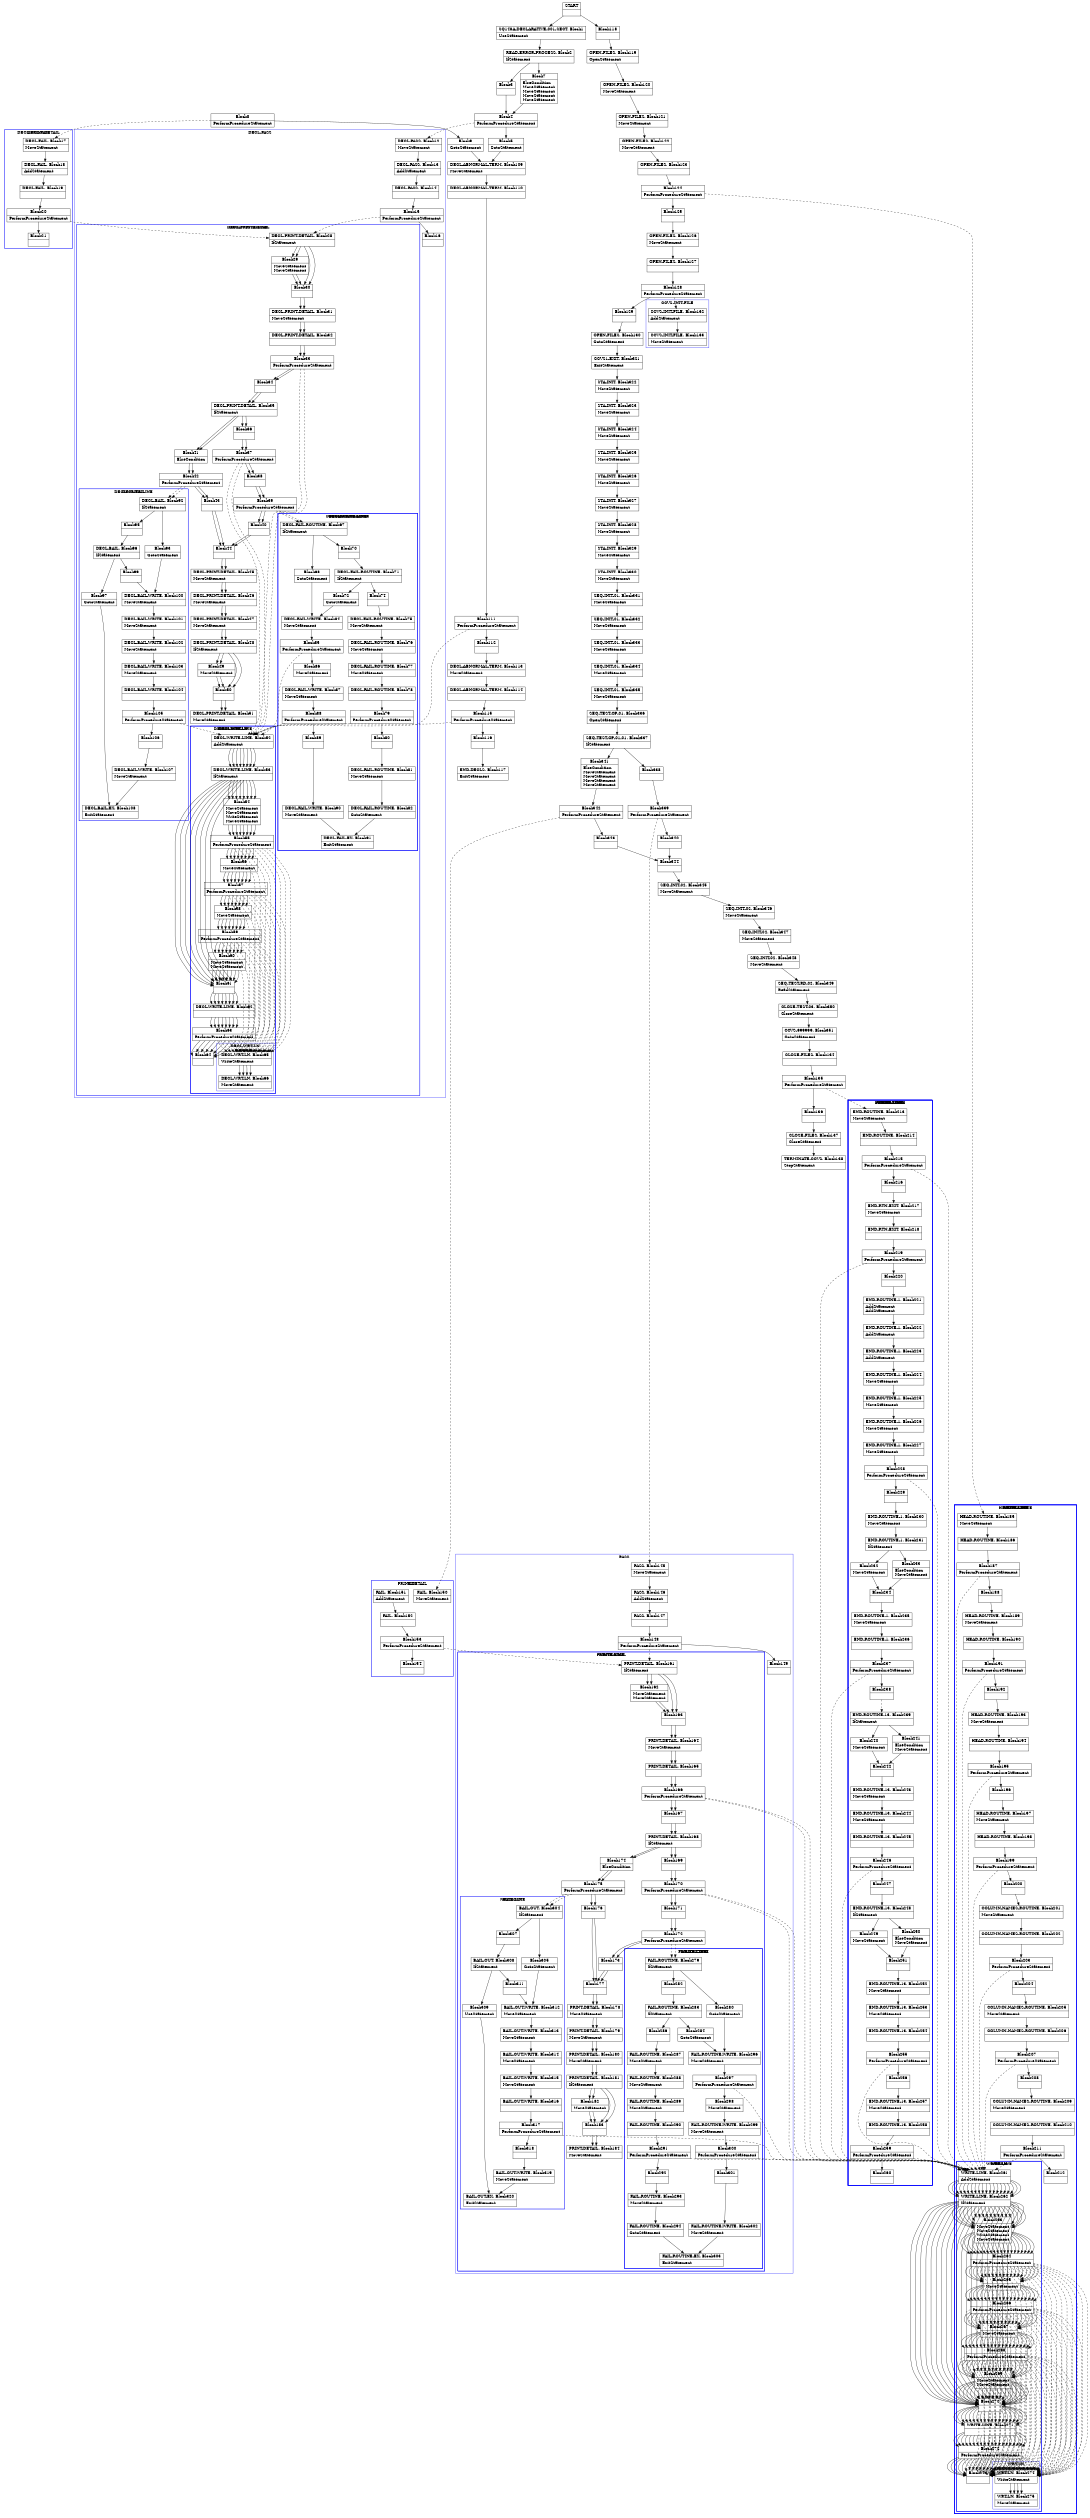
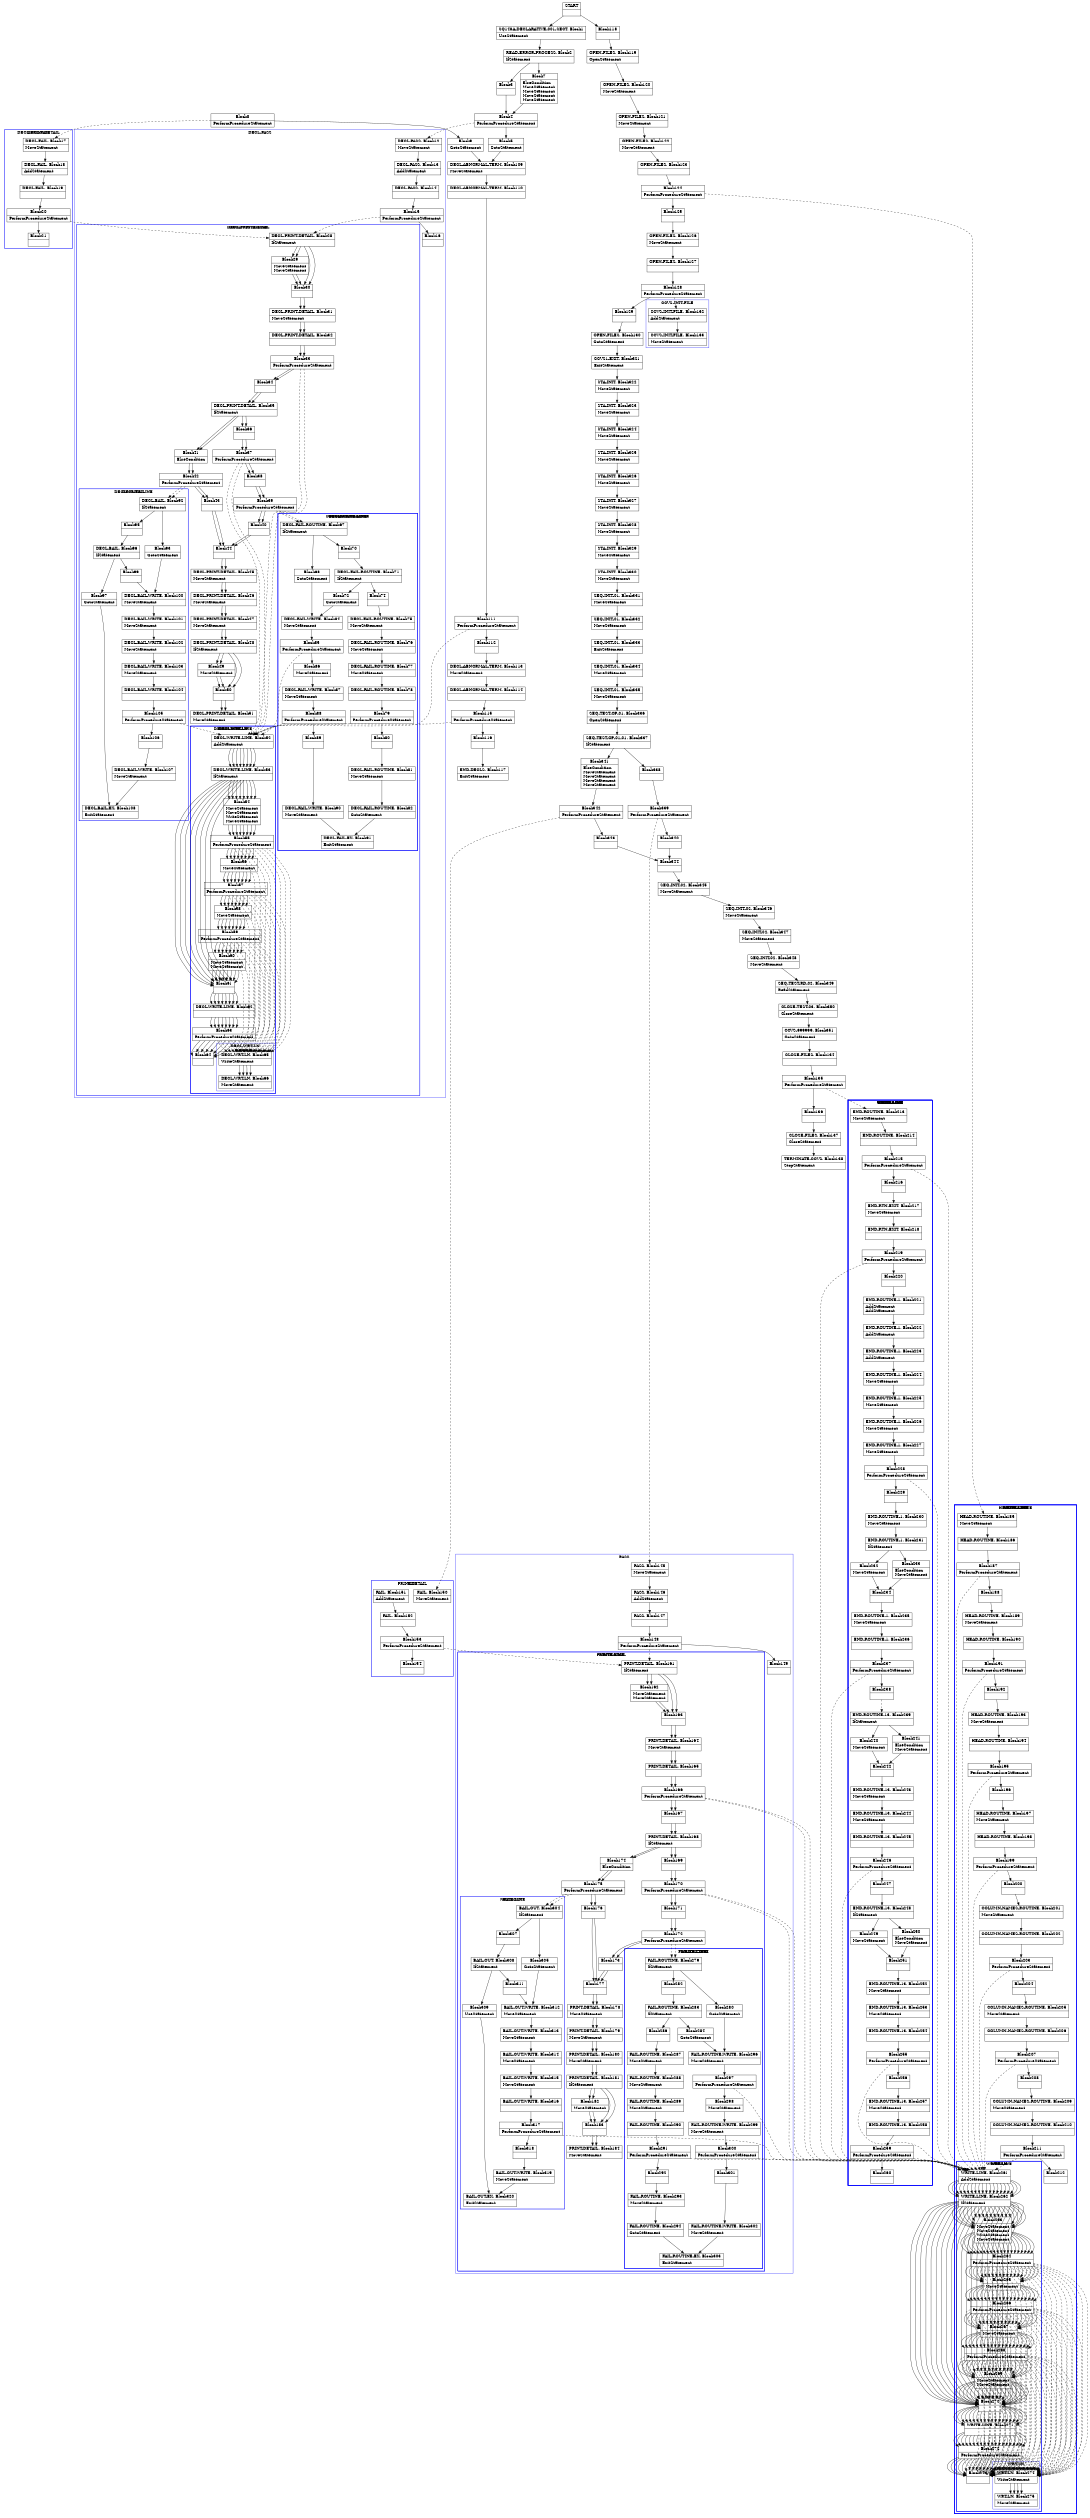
node "SEQ-INIT-01. Block333": text "MoveStatement" -> "ExitStatement"
cluster "END-ROUTINE": label "END-ROUTINE" -> "END-DECLS"
edge "COLUMN-NAMES-ROUTINE. Block209" -> "COLUMN-NAMES-ROUTINE. Block210": added
